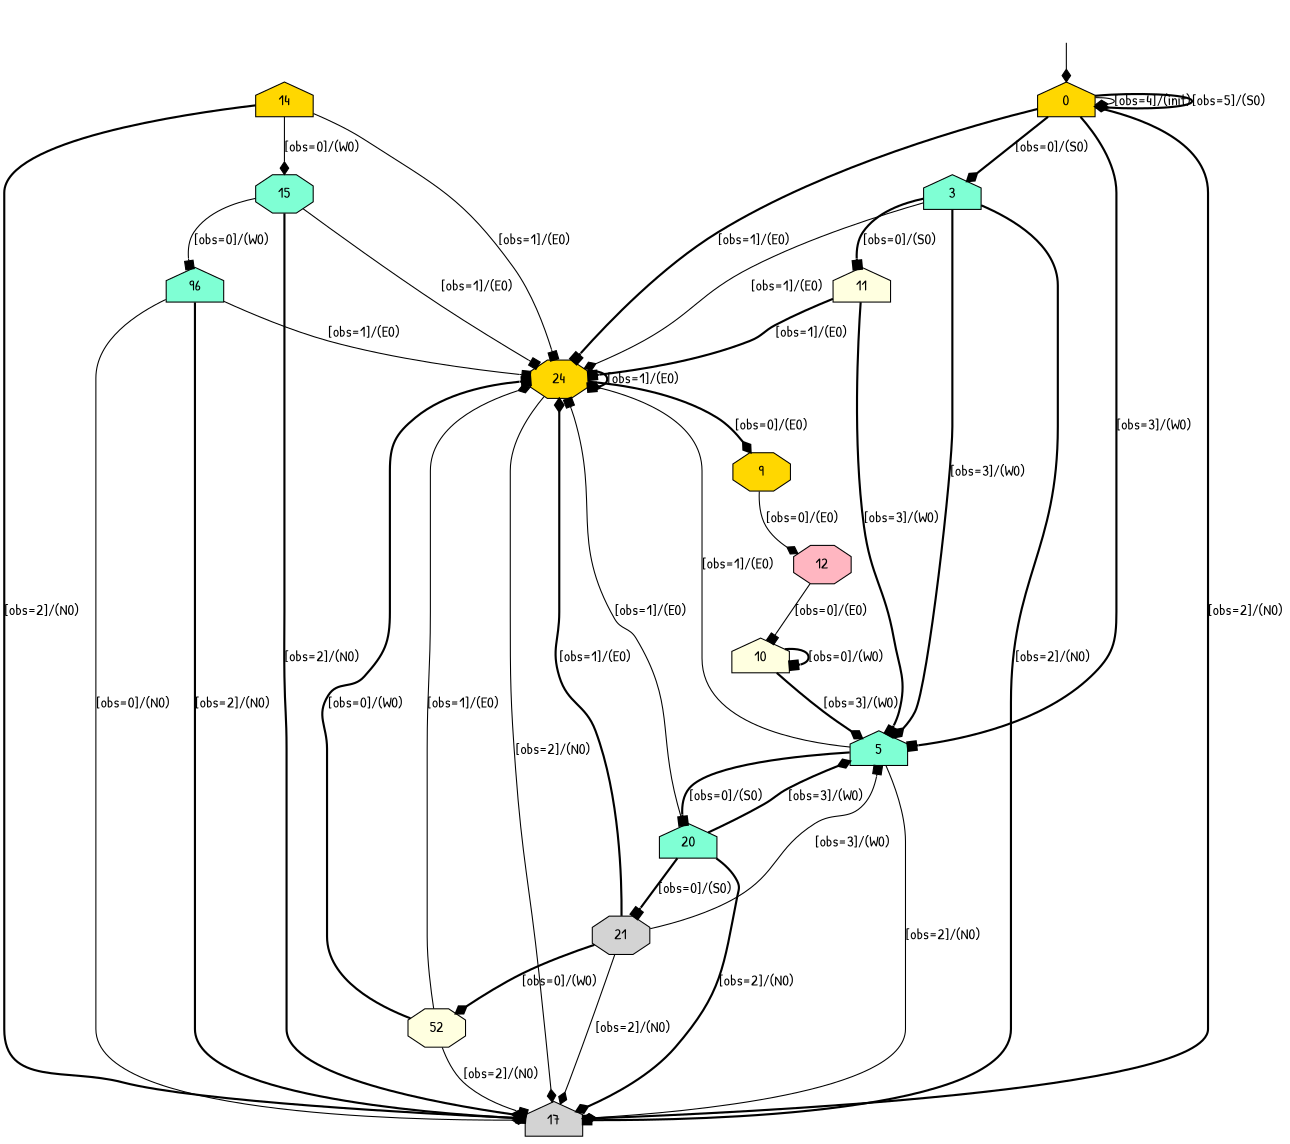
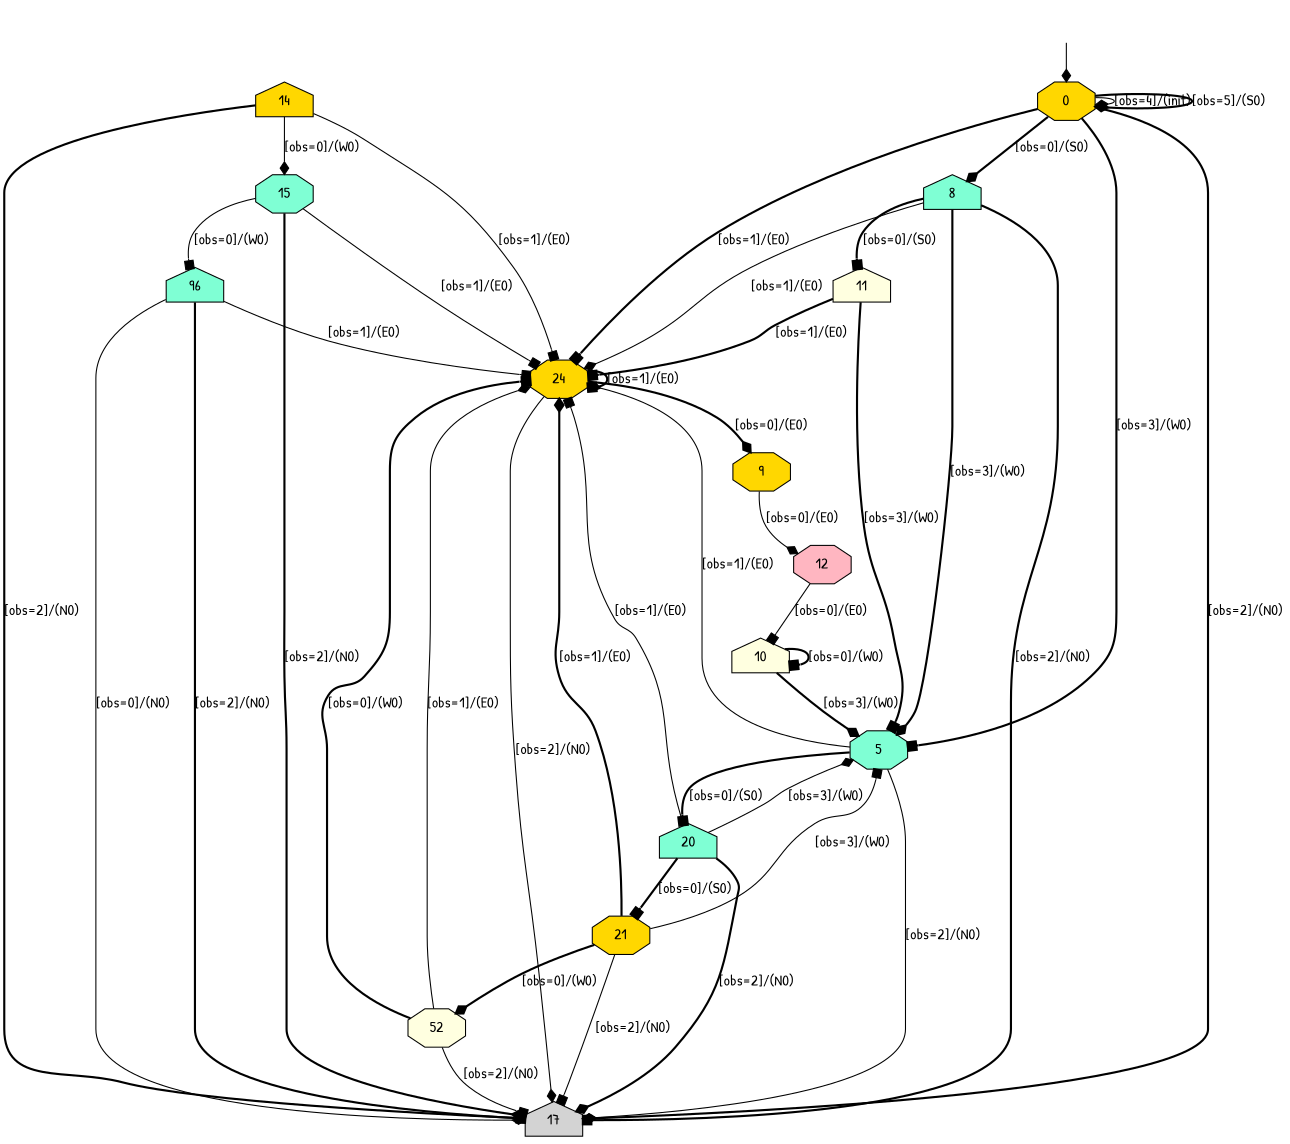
node "0": shape house -> octagon
node "3": label "3" -> "8"
node "5": shape house -> octagon
edge "20" -> "5": style bold -> solid
node "21": fillcolor lightgrey -> gold
edge "21" -> "17": arrowhead diamond -> box
